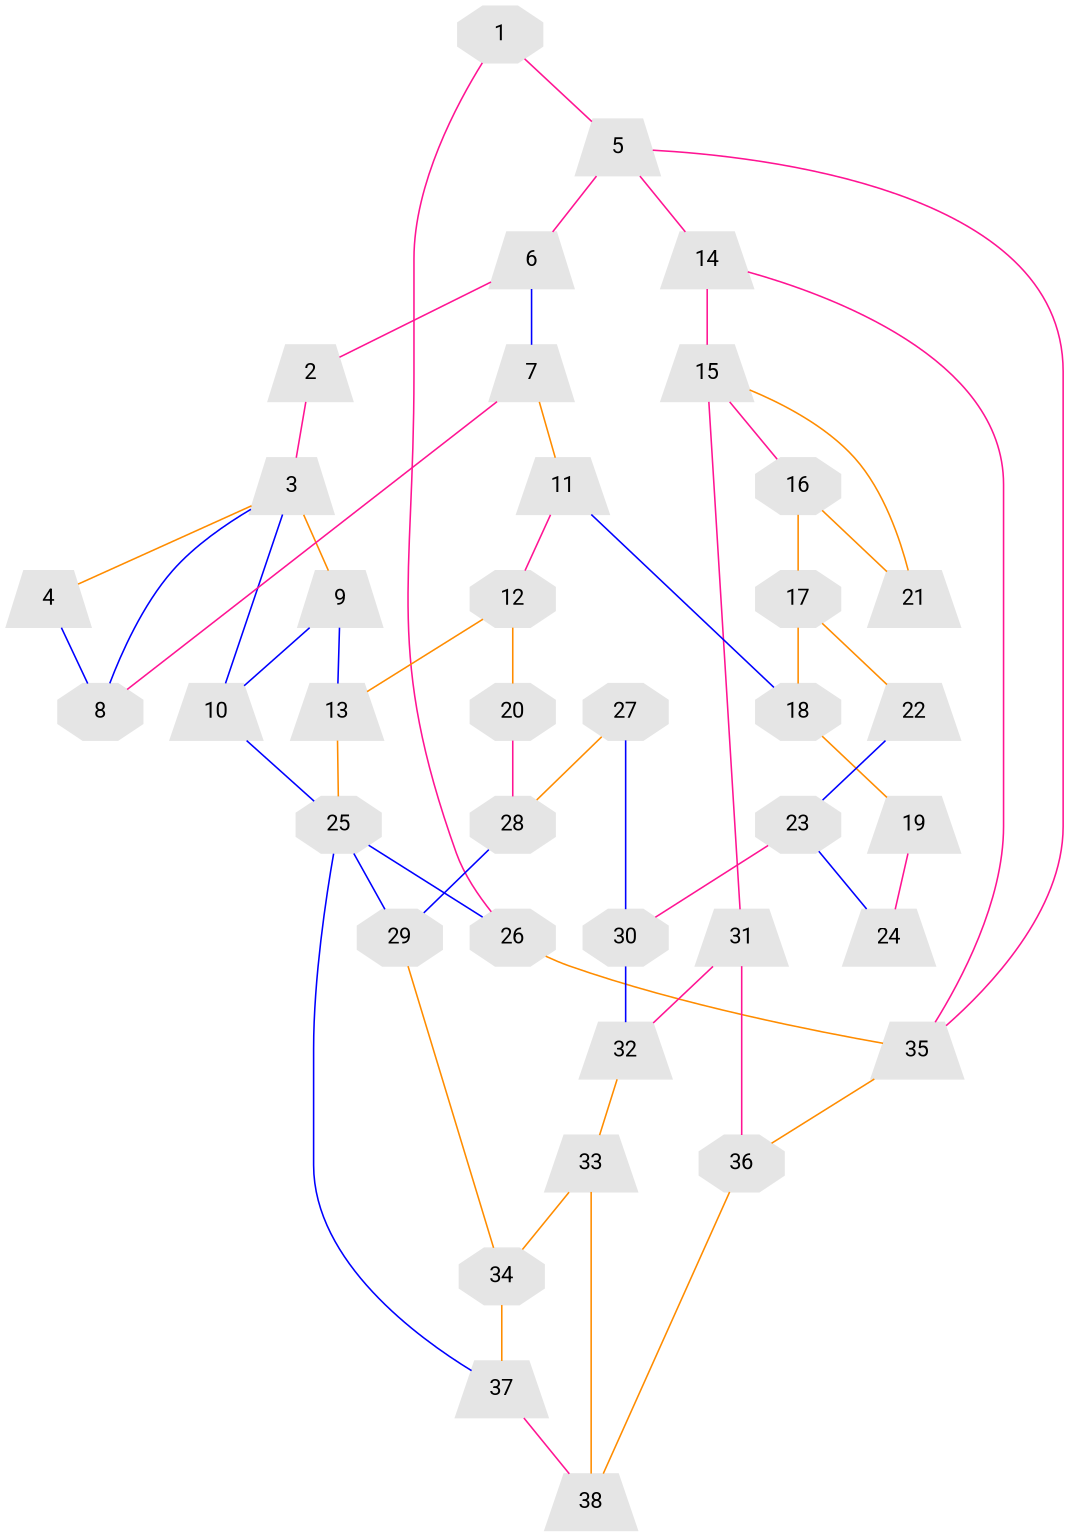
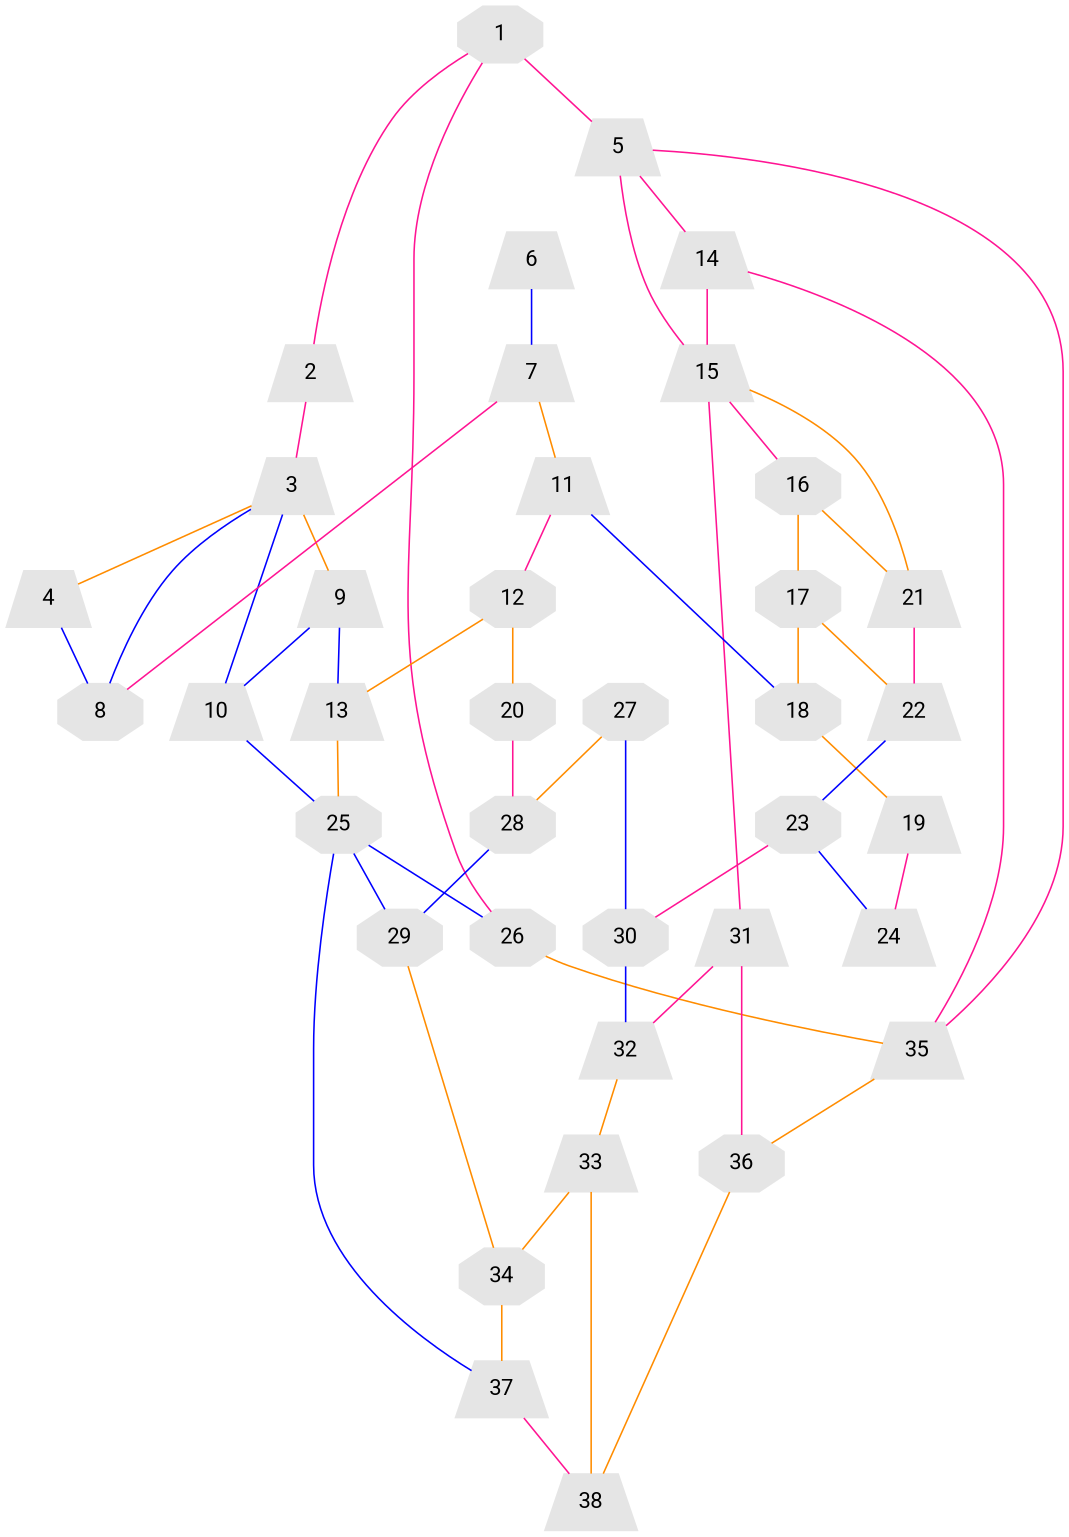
edge "5" -- "6": now "5" -- "15"
edge "6" -- "2": now "1" -- "2"
edge "21" -- "22": added
